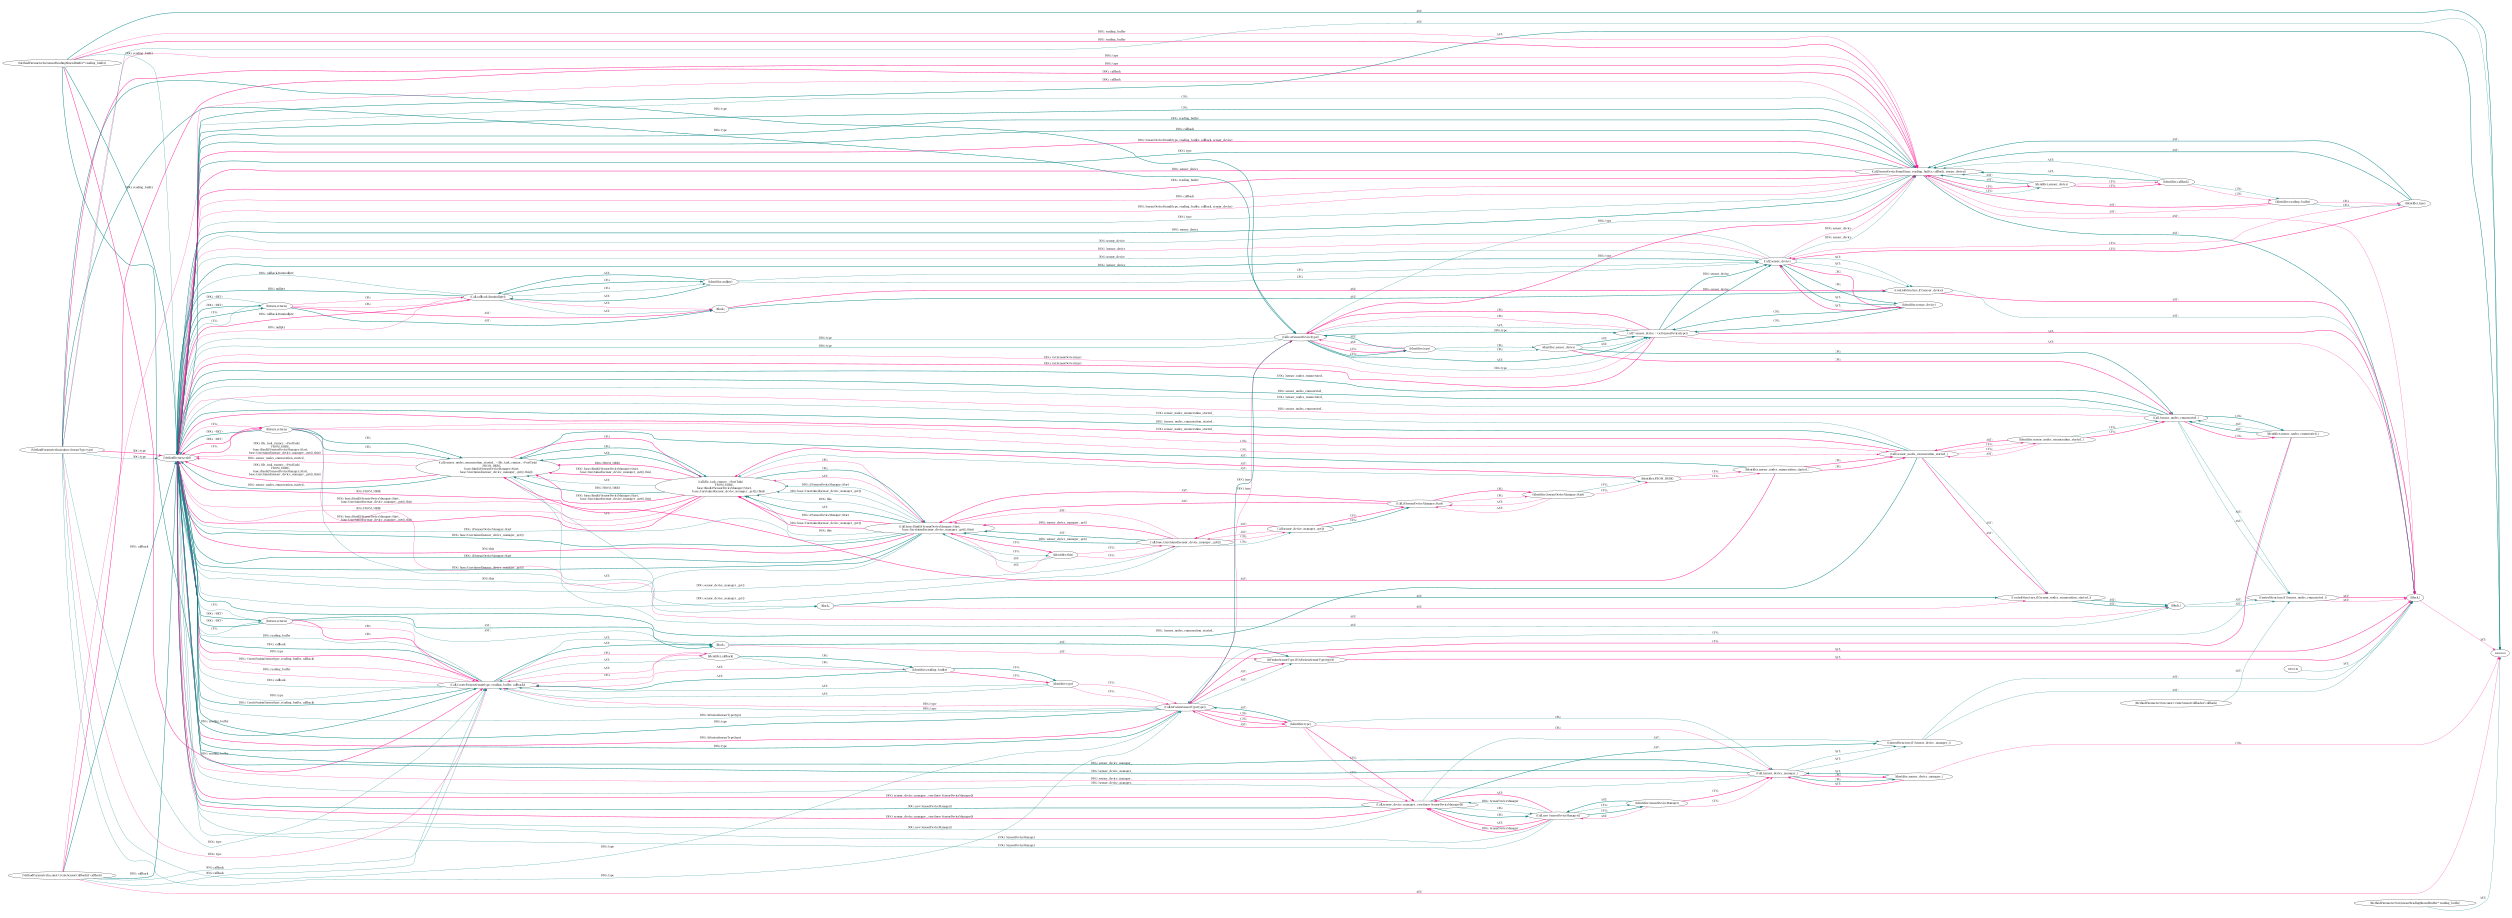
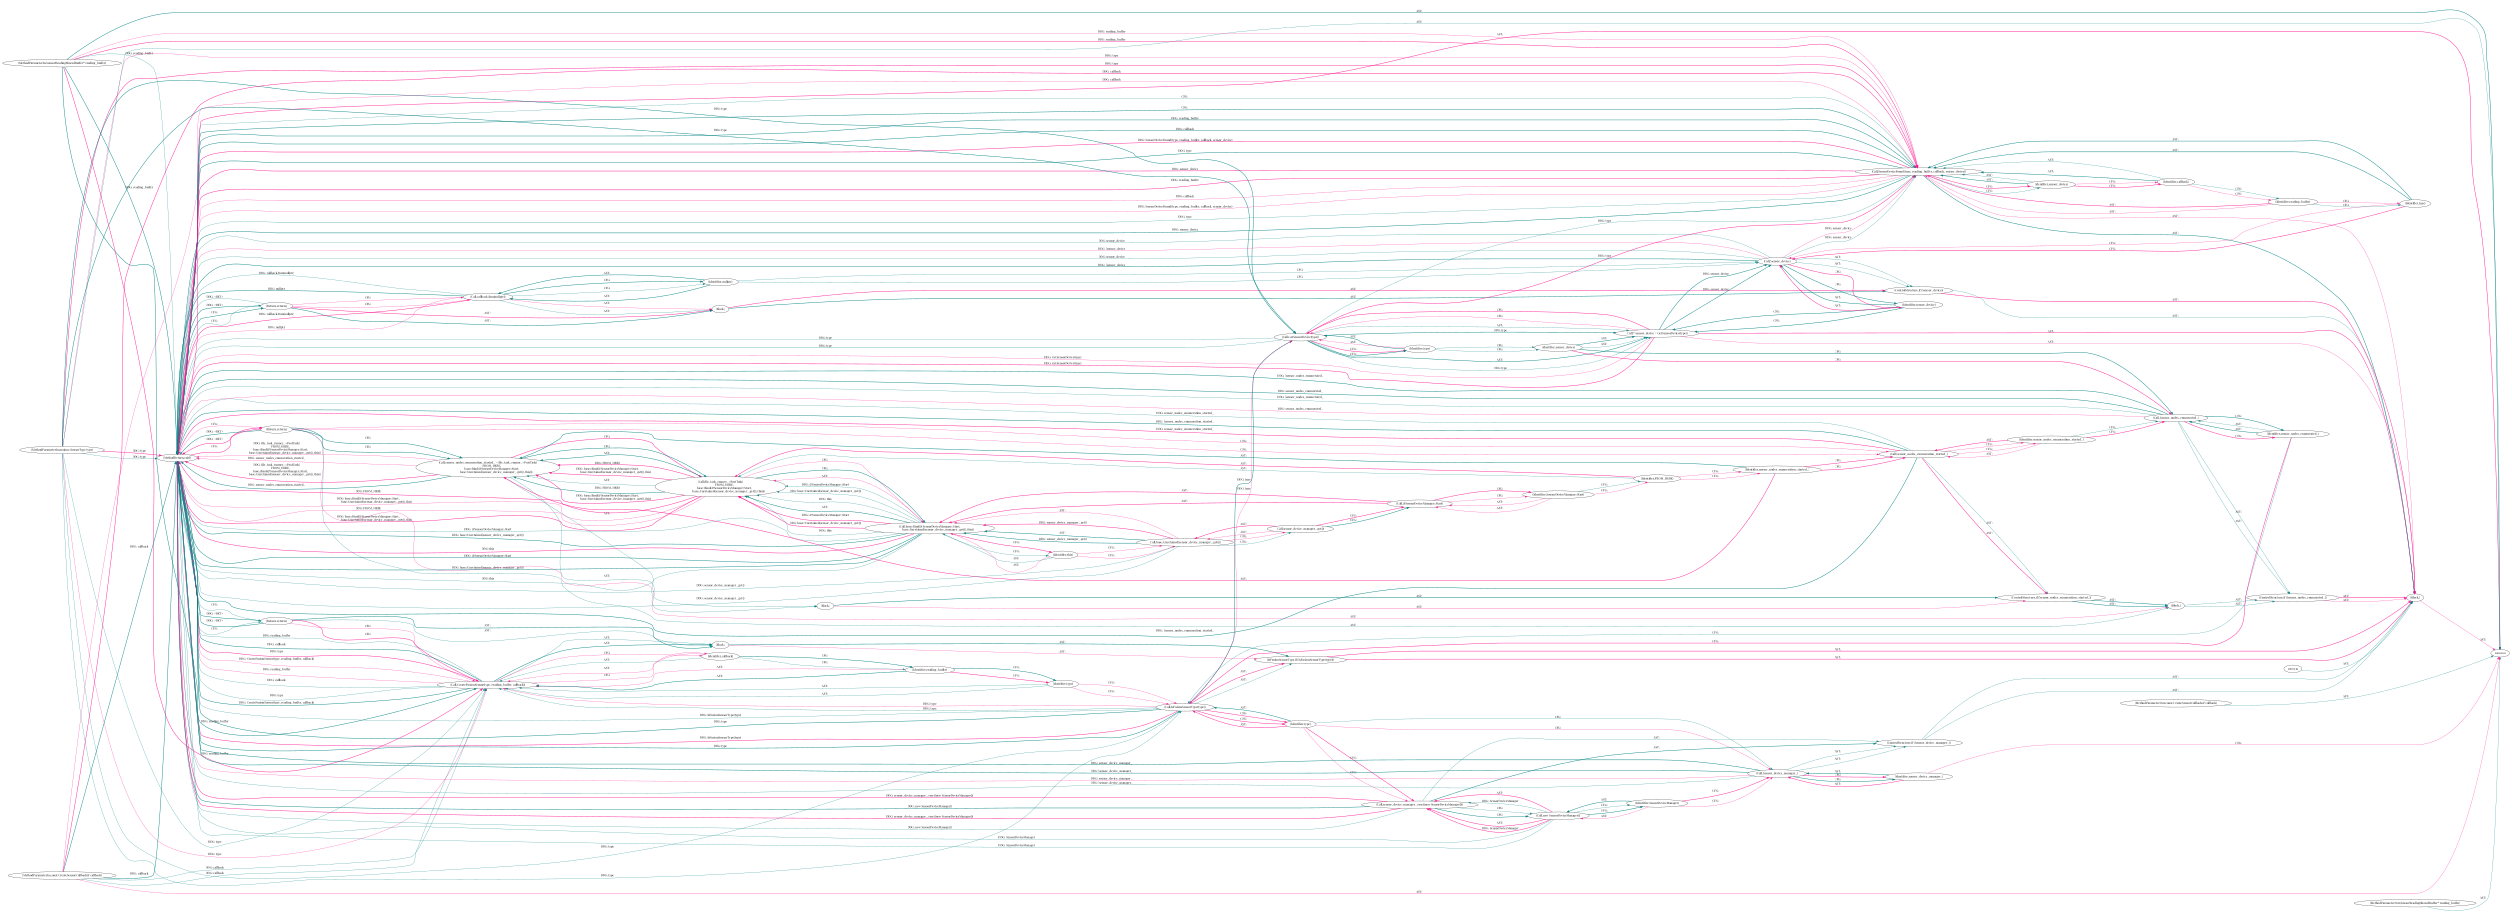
edge "(MethodReturn,void)" -> "1000100": color teal -> deeppink
edge "(MethodParameterOut,const CreateSensorCallback& callback)" -> "(ControlStructure,if (!sensor_nodes_enumerated_))": now "(MethodParameterOut,const CreateSensorCallback& callback)" -> "1000100"
